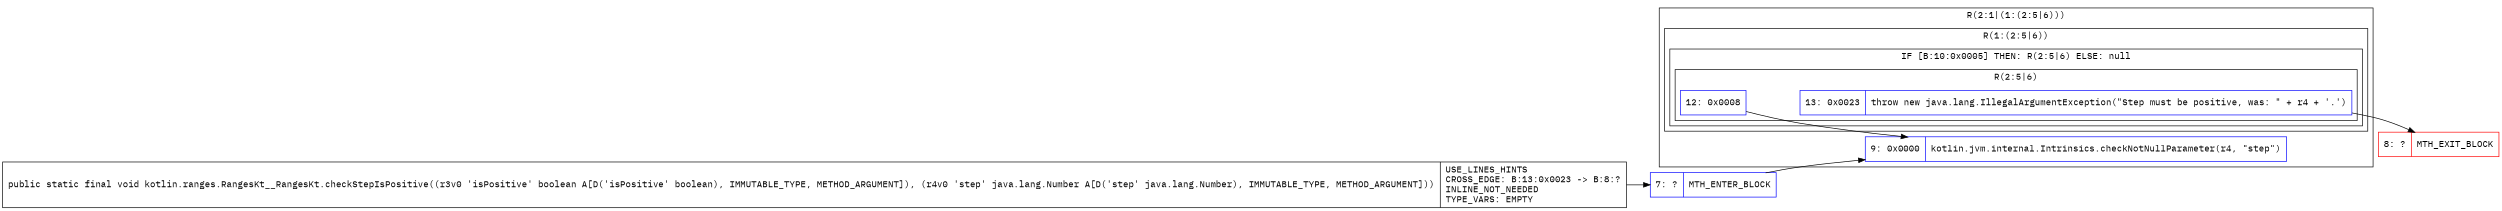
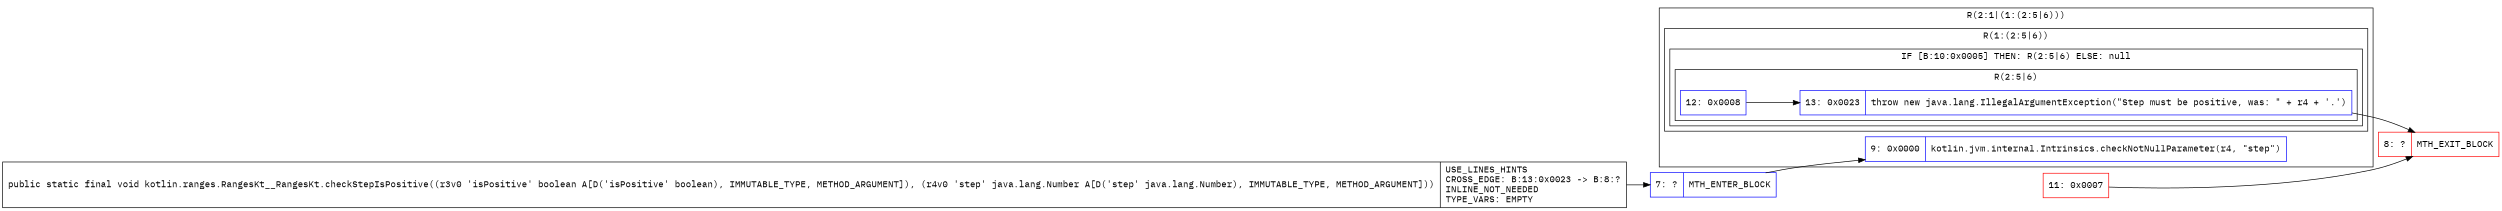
edge "12: 0x0008" -> "9: 0x0000": now "12: 0x0008" -> "13: 0x0023"
node "11: 0x0007": added
